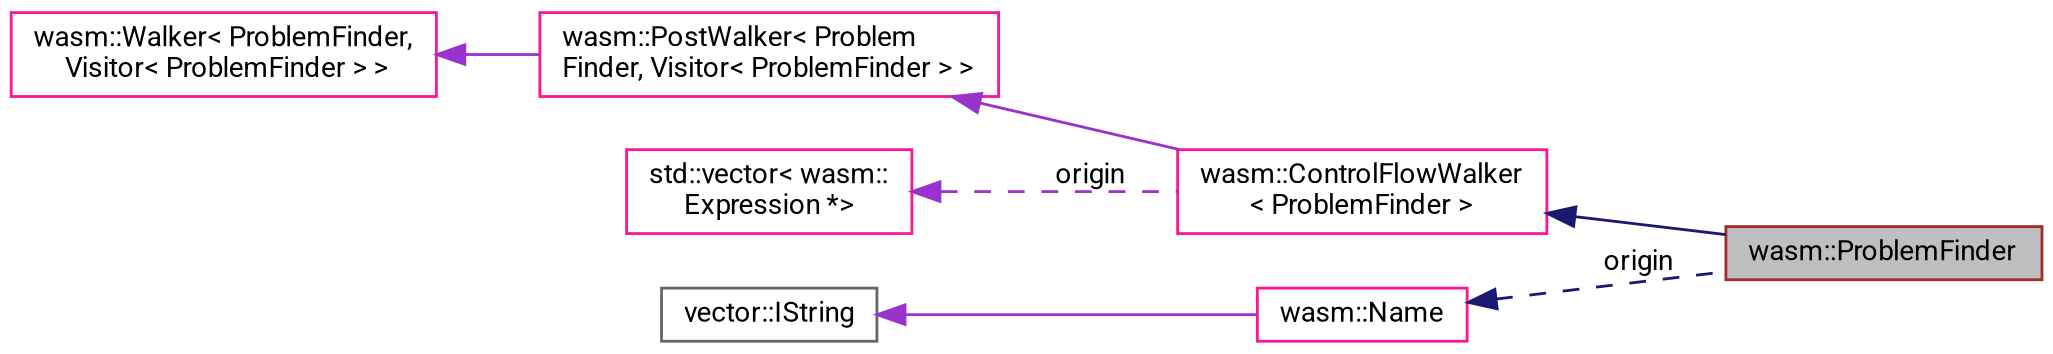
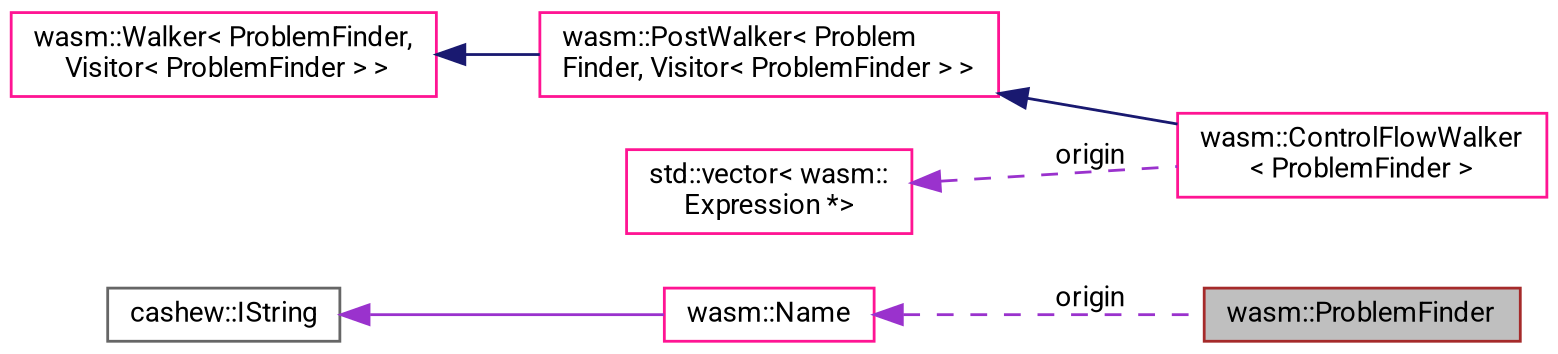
edge "wasm::PostWalker< Problem Finder, Visitor< ProblemFinder > >" -> "wasm::Walker< ProblemFinder, Visitor< ProblemFinder > >": color darkorchid3 -> midnightblue
edge "wasm::ControlFlowWalker < ProblemFinder >" -> "wasm::PostWalker< Problem Finder, Visitor< ProblemFinder > >": color darkorchid3 -> midnightblue
edge "wasm::ProblemFinder" -> "wasm::ControlFlowWalker < ProblemFinder >": removed
edge "wasm::ProblemFinder" -> "wasm::Name": color midnightblue -> darkorchid3
node "vector::IString": label "vector::IString" -> "cashew::IString"
